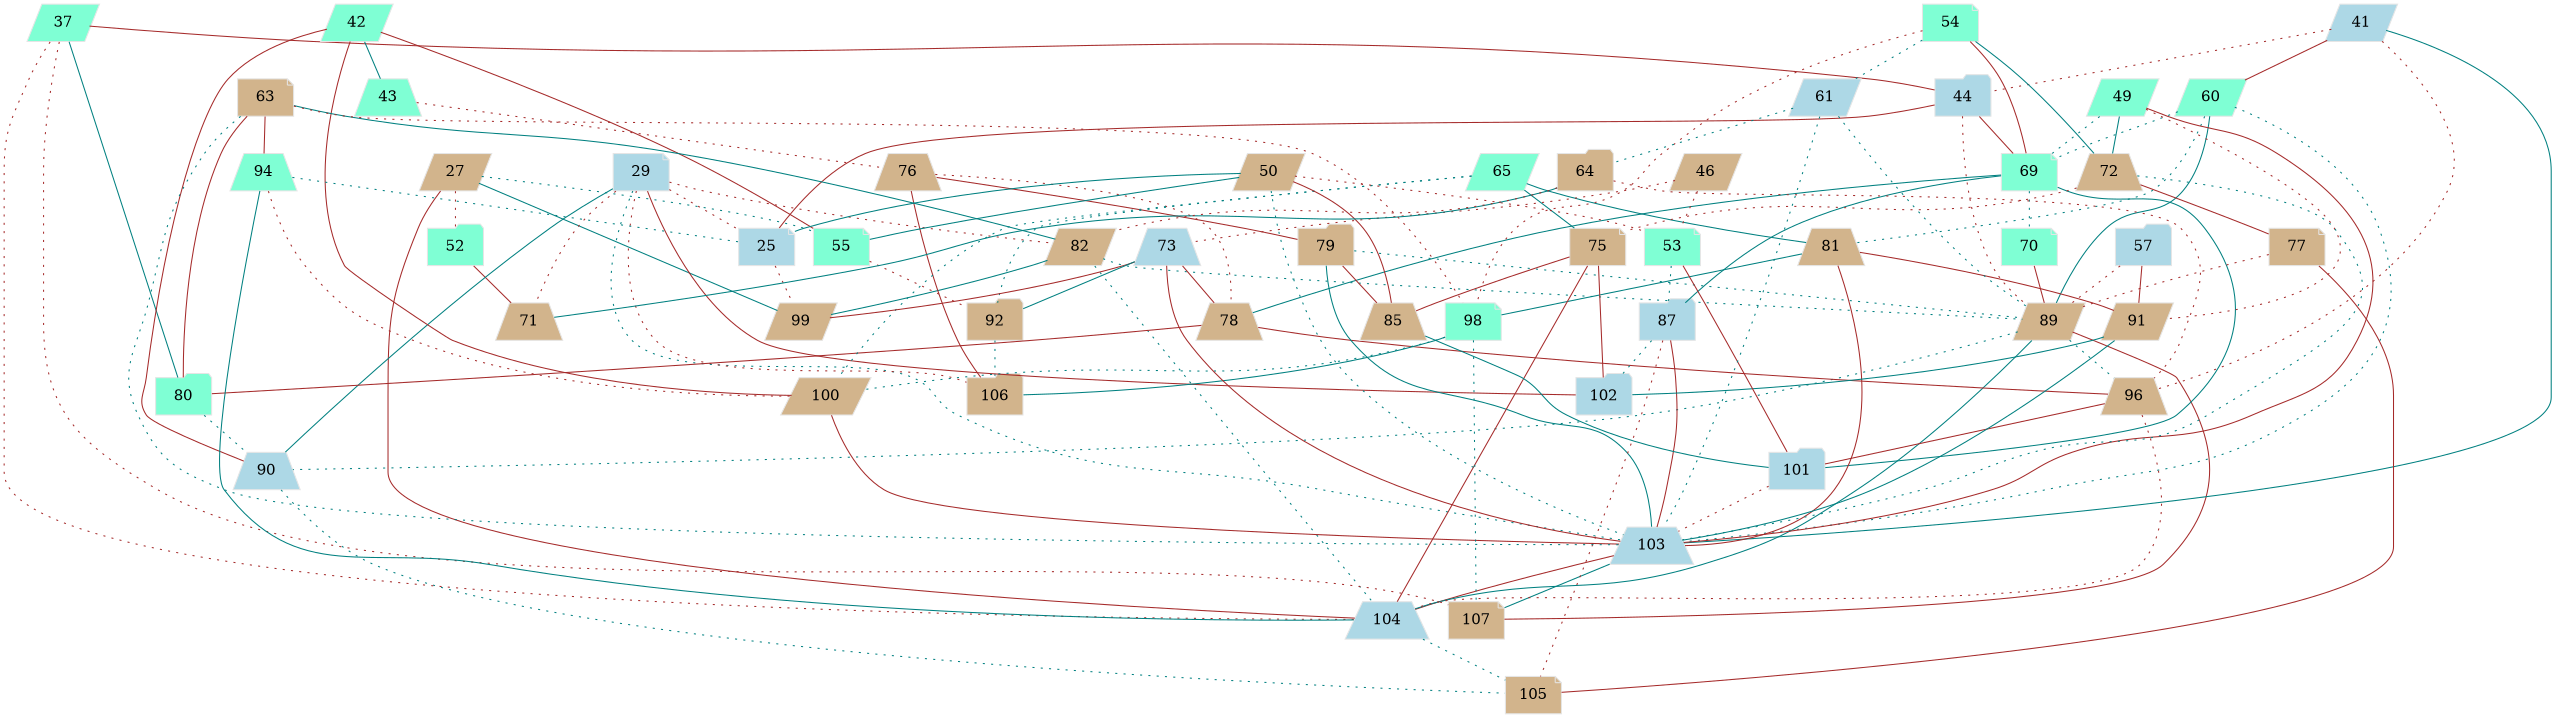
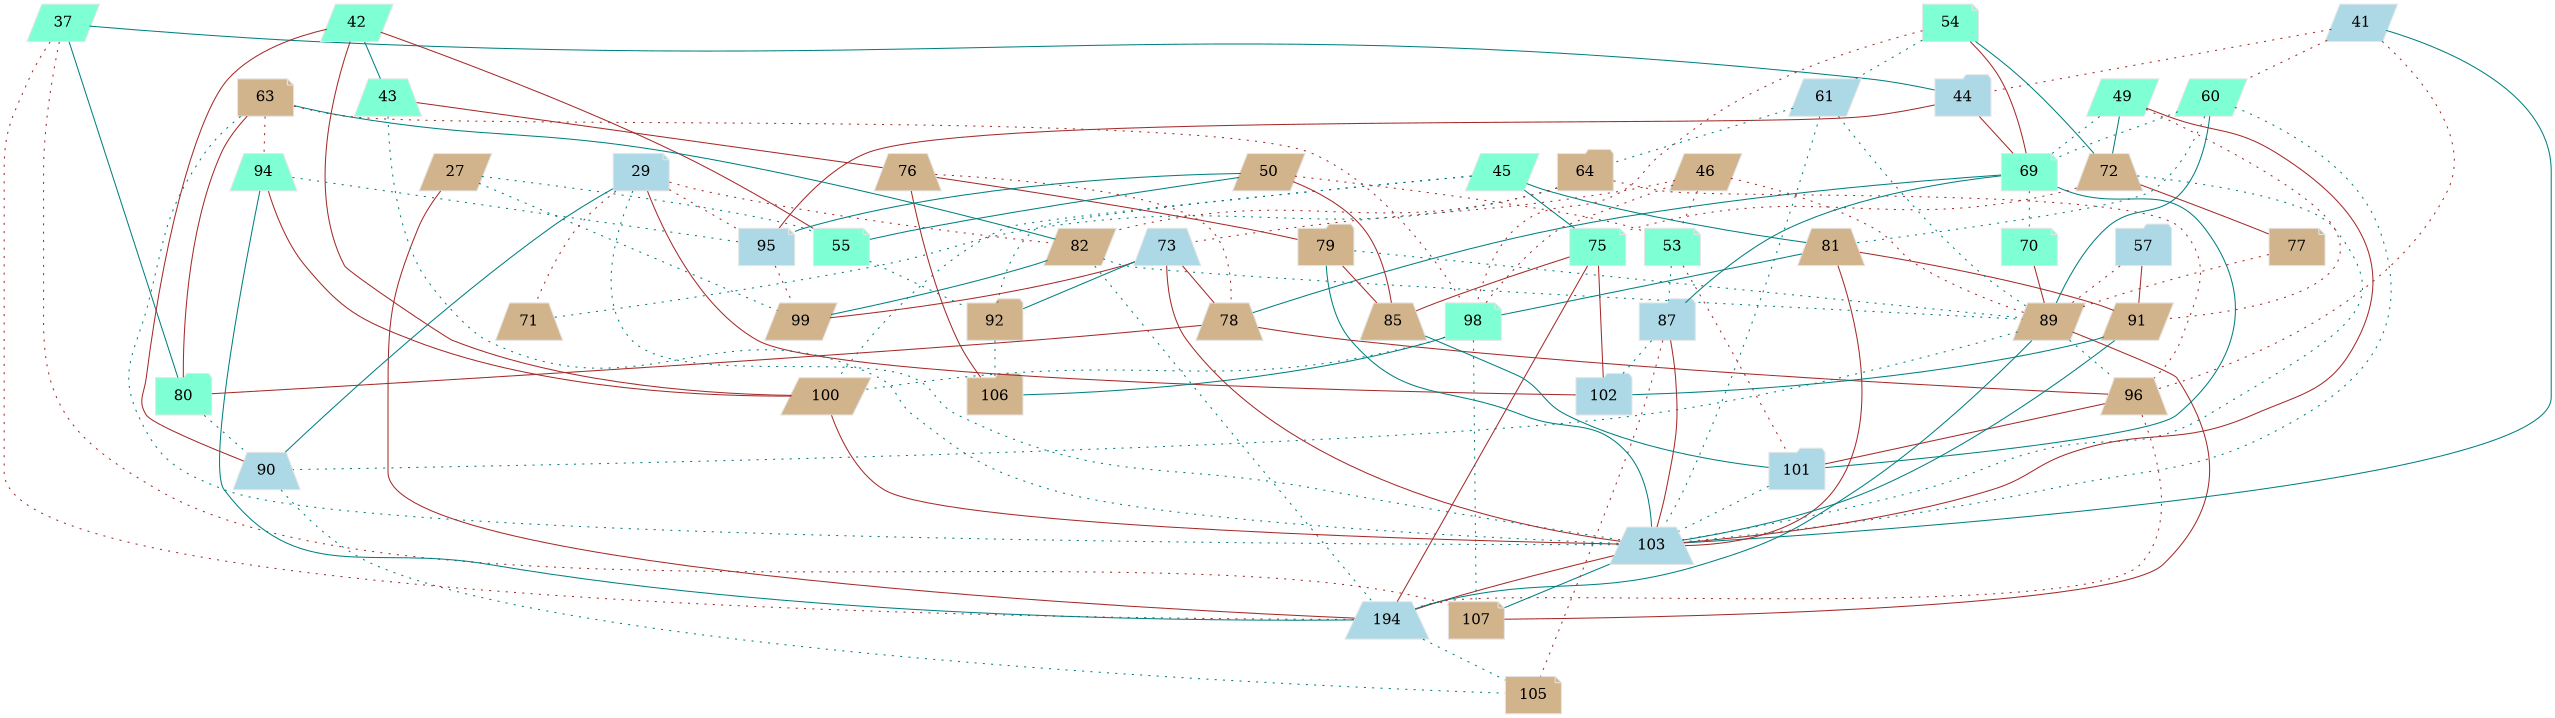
edge "37" -- "44": color brown -> teal
edge "41" -- "60": style solid -> dotted
edge "63" -- "94": style solid -> dotted
edge "43" -- "76": style dotted -> solid
node "65": label "65" -> "45"
edge "64" -- "71": style solid -> dotted
edge "44" -- "89": now "46" -- "89"
edge "46" -- "98": added
node "52": removed
node "25": label "25" -> "95"
node "75": fillcolor tan -> aquamarine
edge "27" -- "99": style solid -> dotted
edge "55" -- "92": color brown -> teal
edge "29" -- "106": removed
edge "53" -- "101": style solid -> dotted
edge "94" -- "100": style dotted -> solid
edge "50" -- "103": now "43" -- "103"
edge "101" -- "103": color brown -> teal
node "104": label "104" -> "194"
edge "77" -- "105": removed
